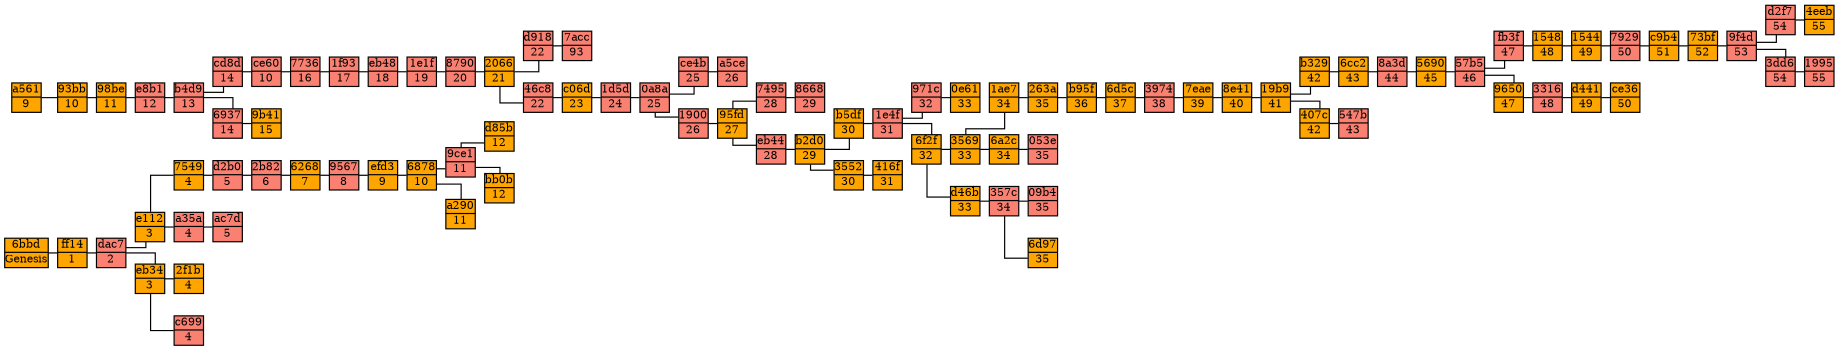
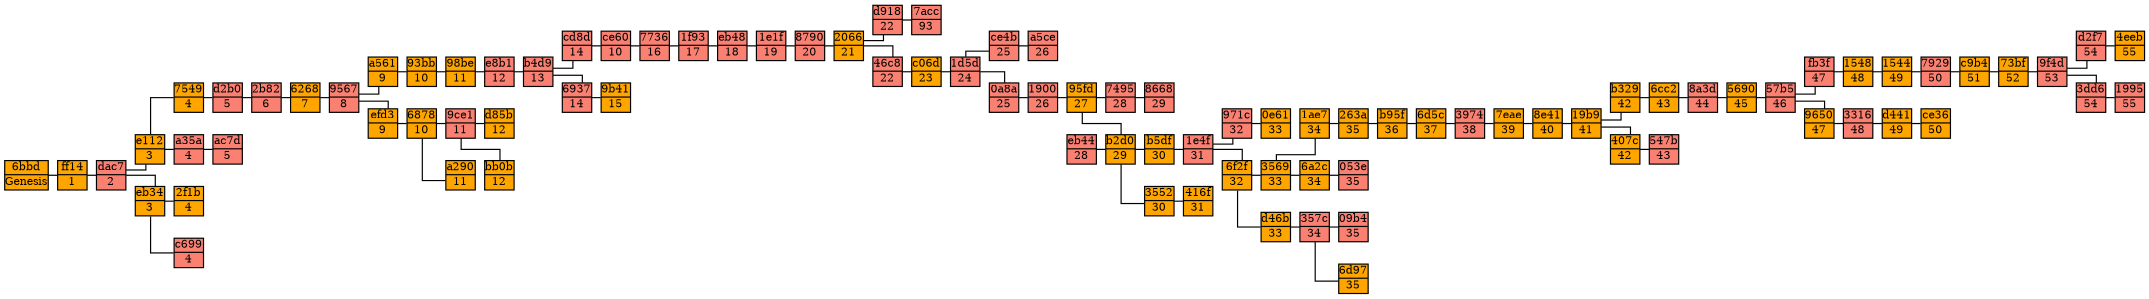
edge "a561" -- "9567": added
edge "ce4b" -- "0a8a": now "ce4b" -- "1d5d"
edge "95fd" -- "eb44": now "95fd" -- "b2d0"
